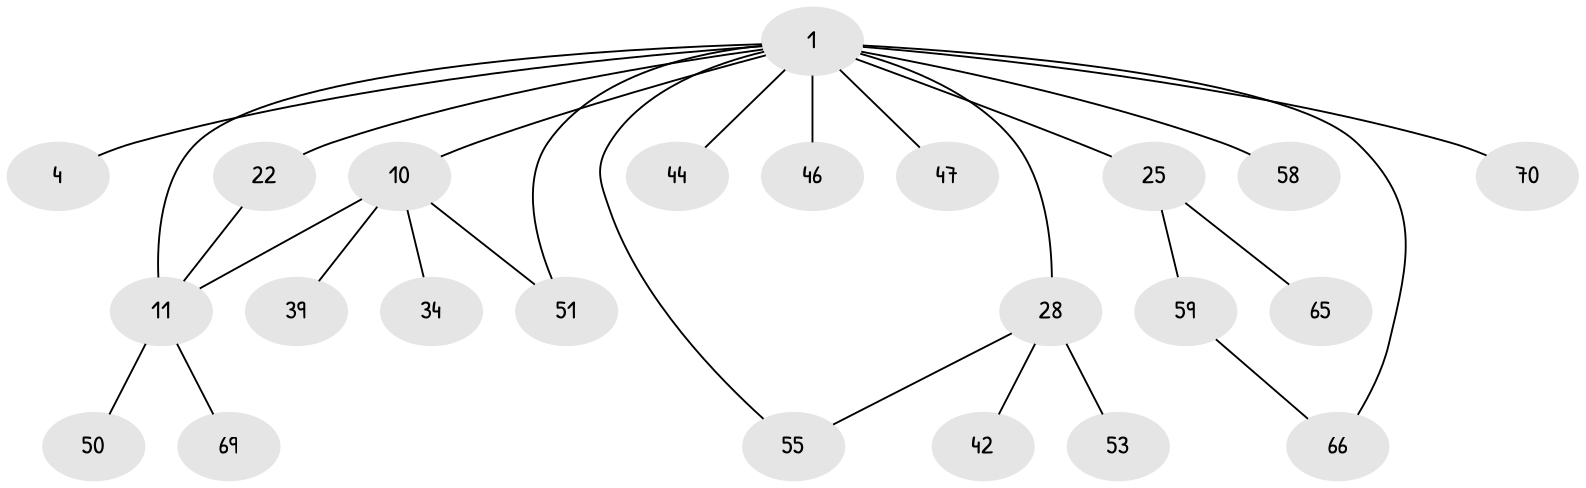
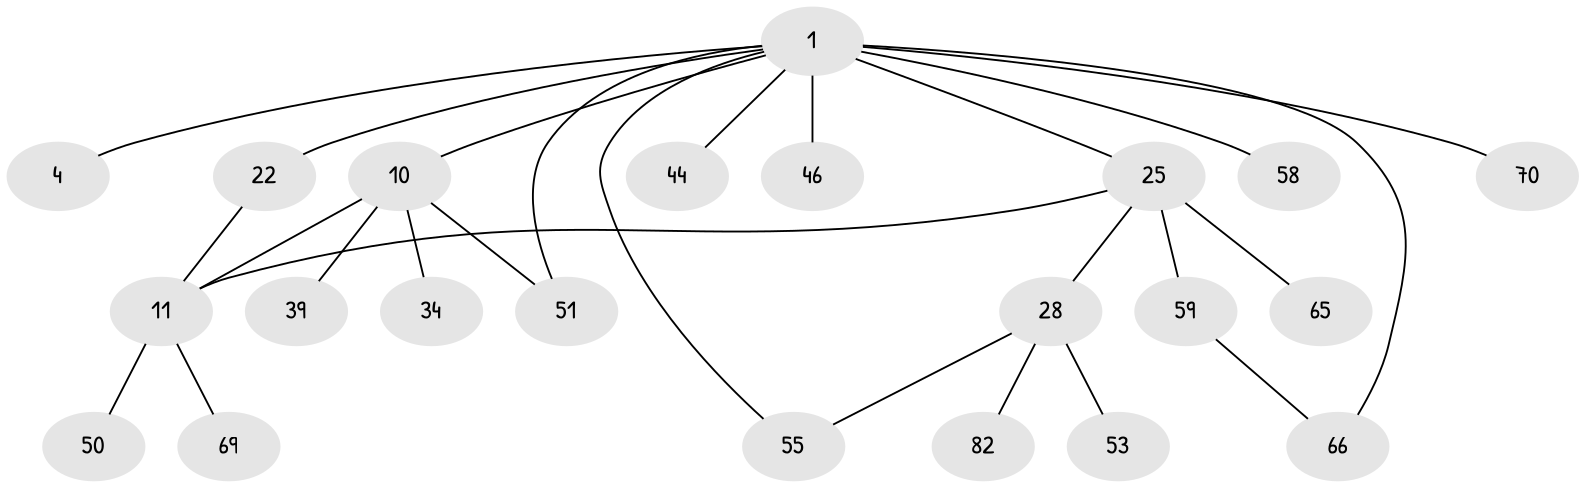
edge "1" -- "11": now "25" -- "11"
edge "1" -- "28": now "25" -- "28"
node "47": removed
node "42": label "42" -> "82"
